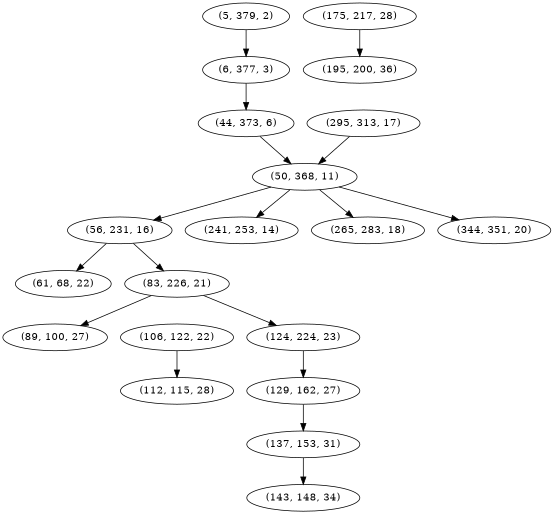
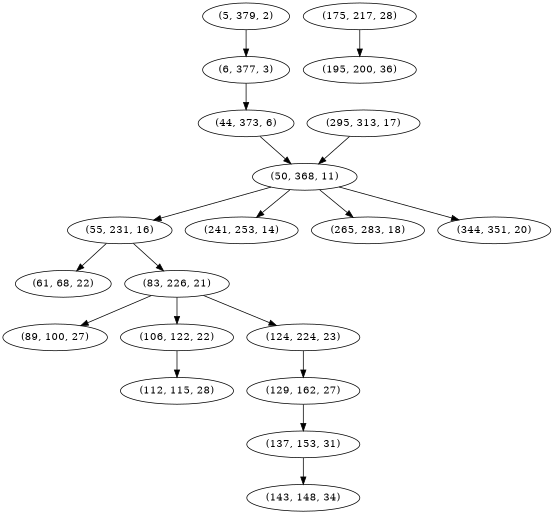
node "(56, 231, 16)": label "(56, 231, 16)" -> "(55, 231, 16)"
edge "(83, 226, 21)" -> "(106, 122, 22)": added
